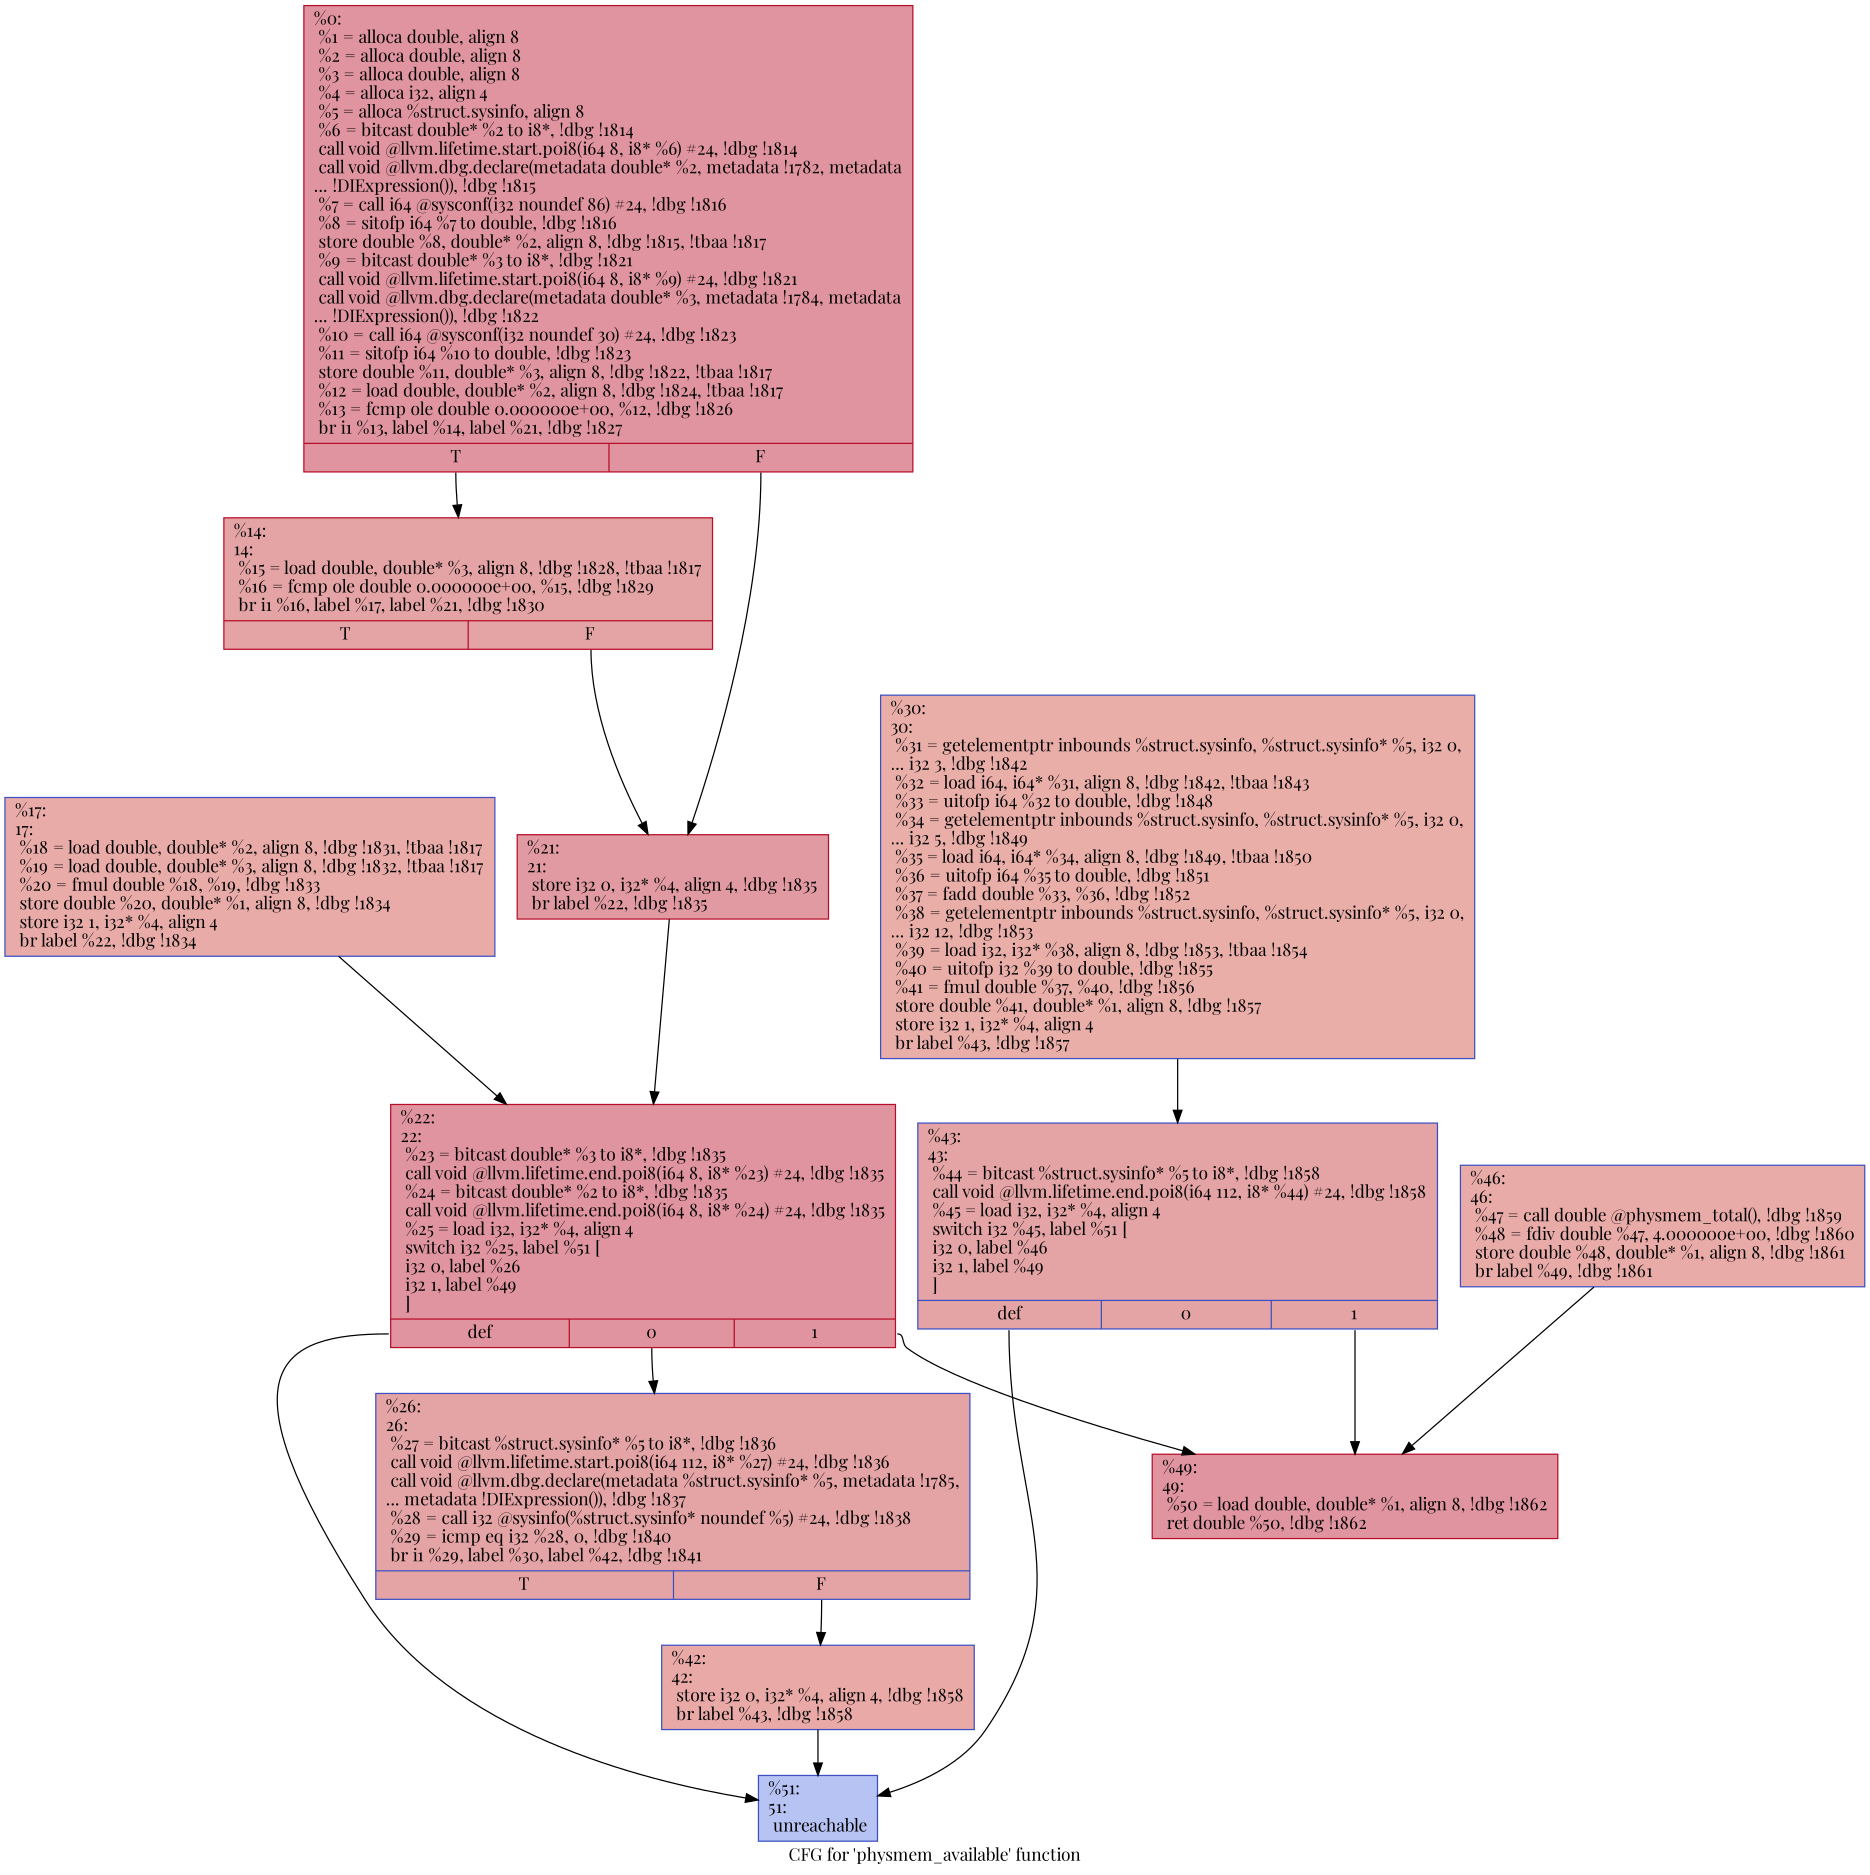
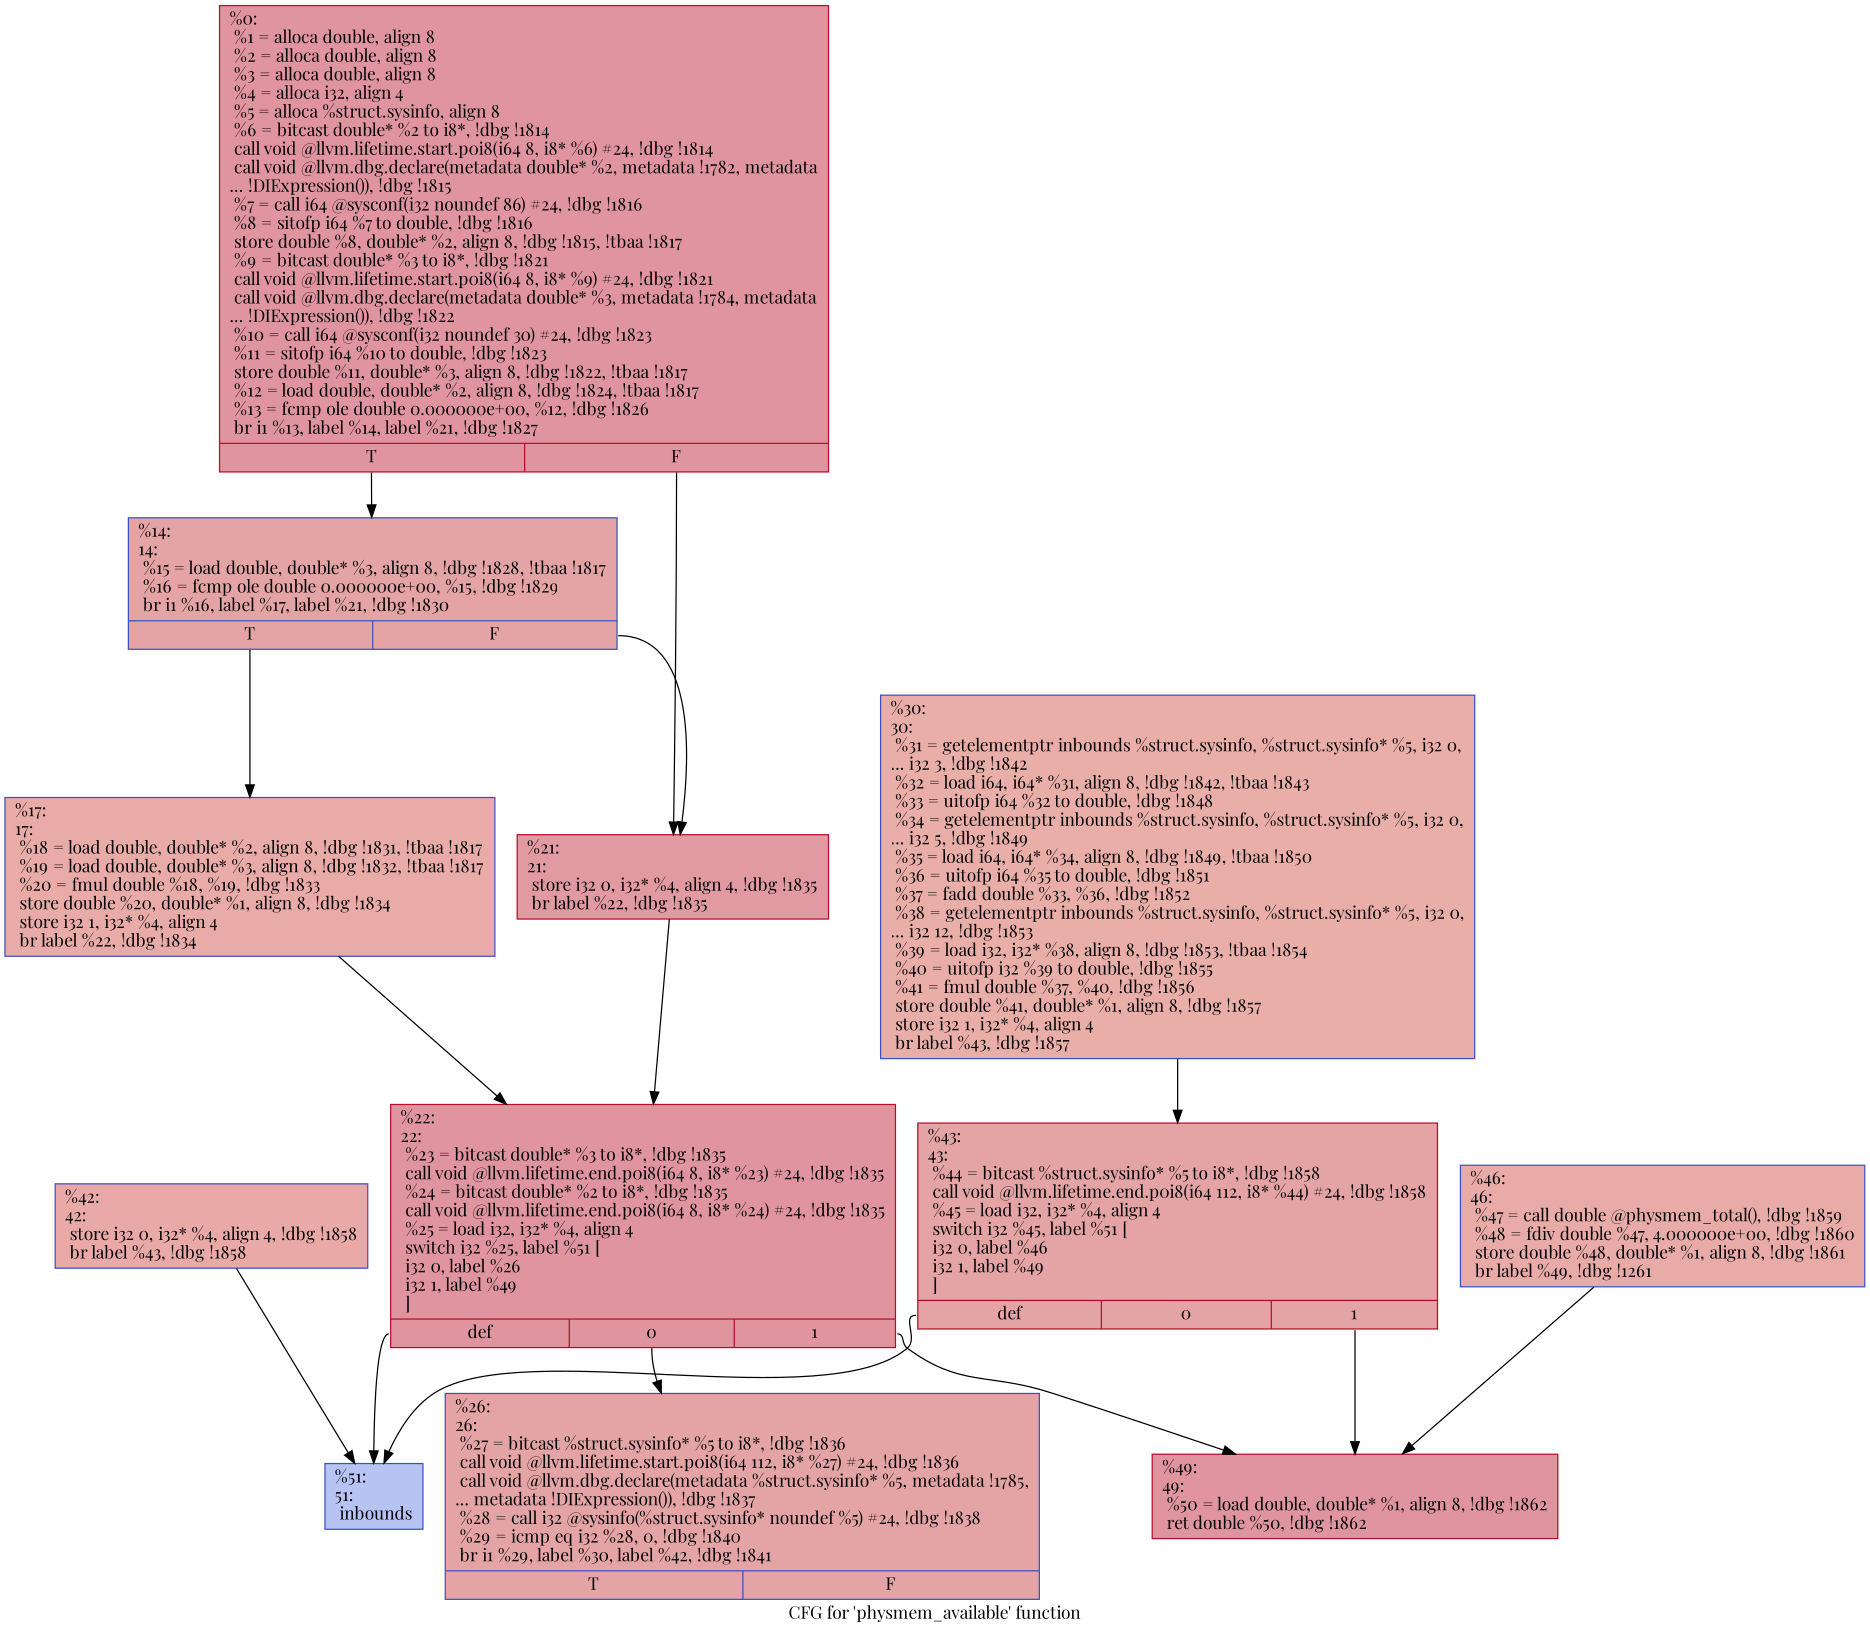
node "%14:": color #b70d28ff -> #3d50c3ff
edge "%14:" -> "%17:": added
node "%43:": color #3d50c3ff -> #b70d28ff
node "%46:": text "br label %49, !dbg !1861" -> "br label %49, !dbg !1261"
edge "%26:" -> "%42:": removed
node "%51:": text "unreachable" -> "inbounds"
